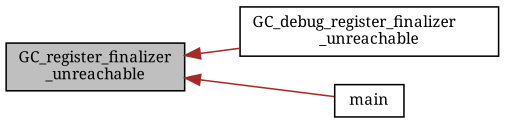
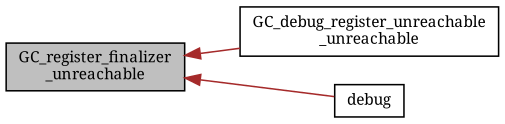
node "GC_debug_register_finalizer _unreachable": label "GC_debug_register_finalizer _unreachable" -> "GC_debug_register_unreachable _unreachable"
node "main": label "main" -> "debug"
